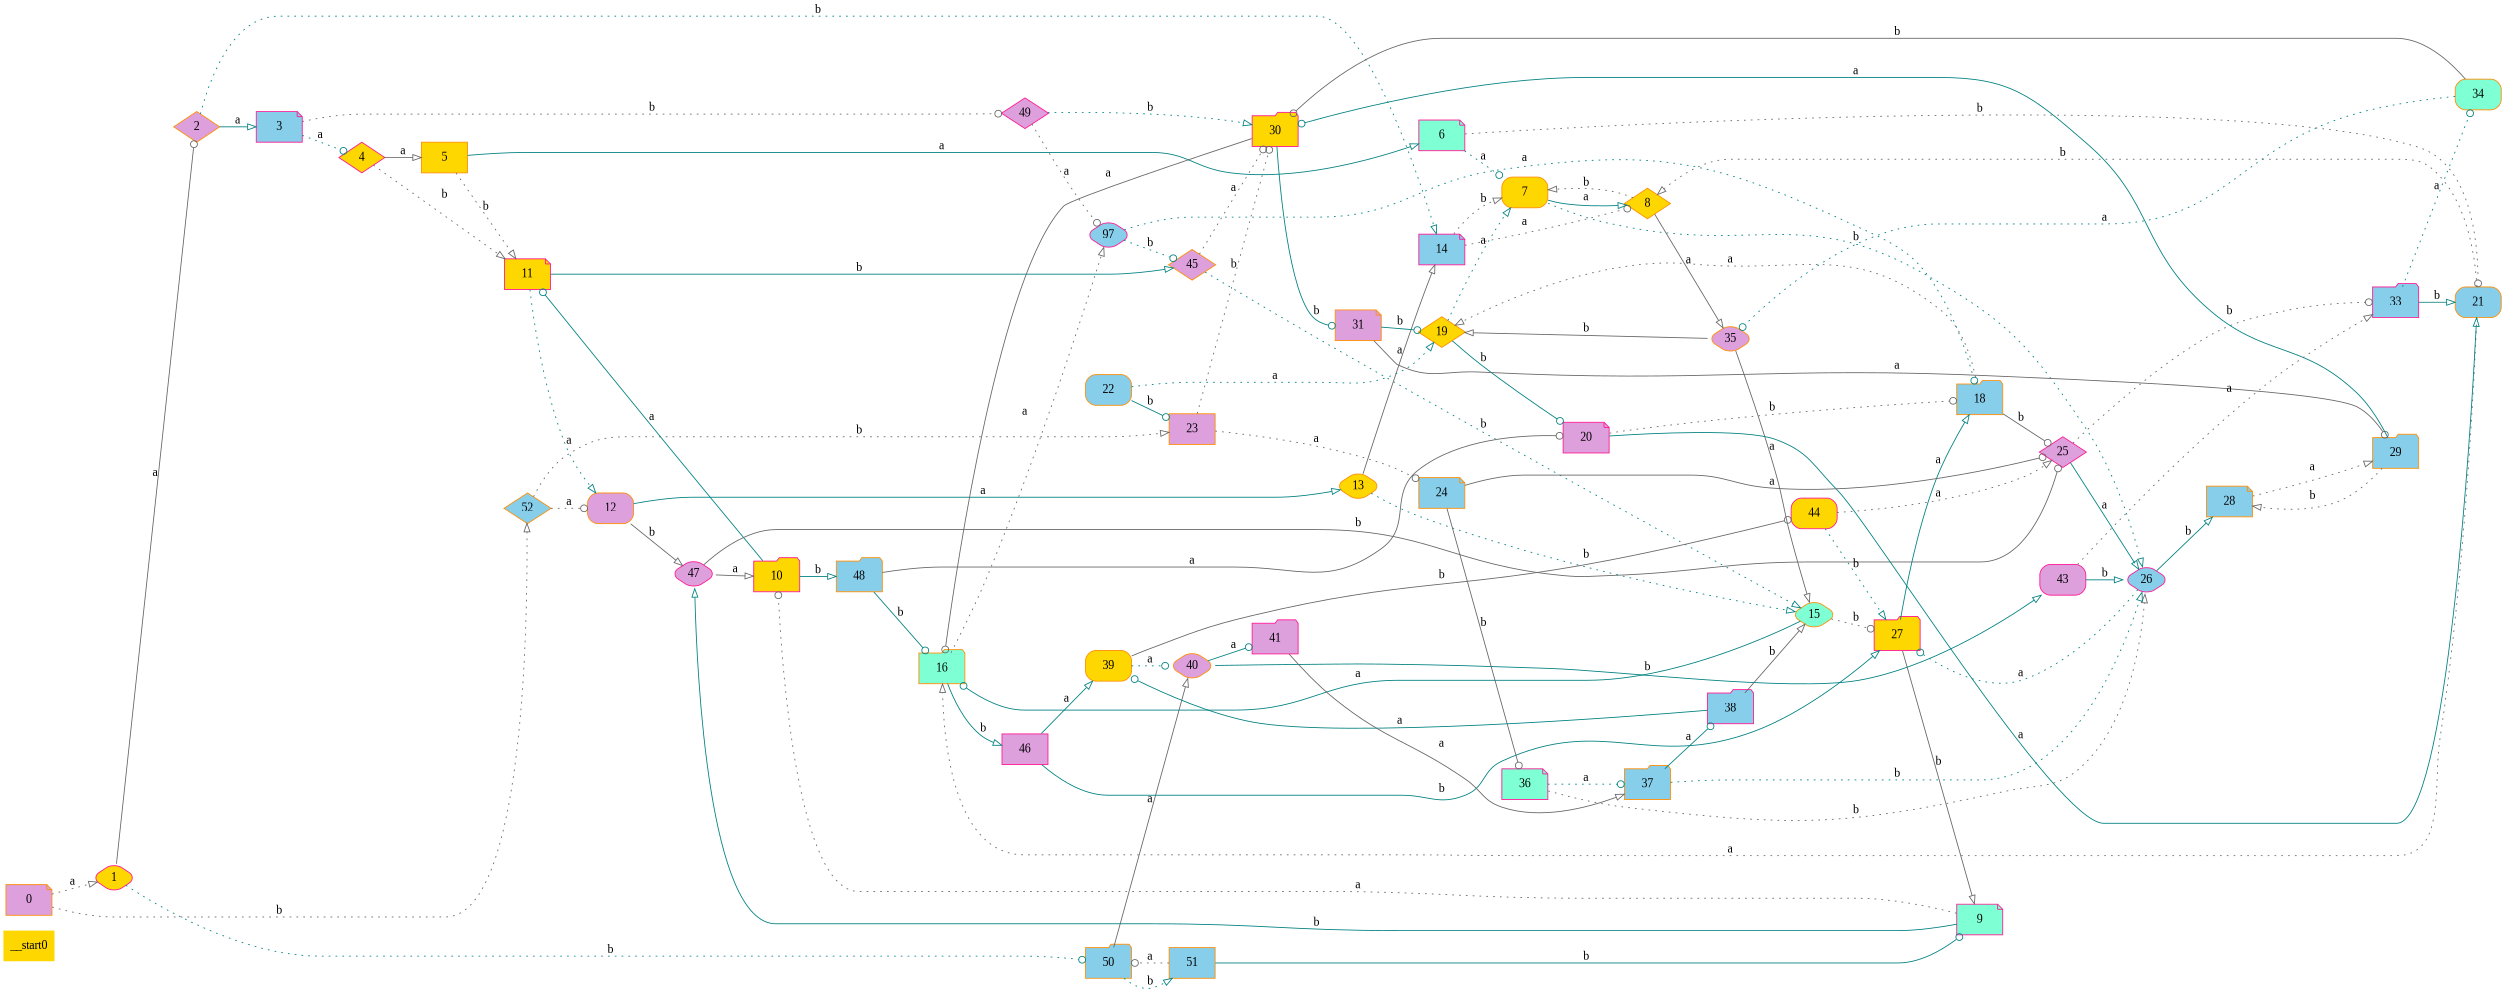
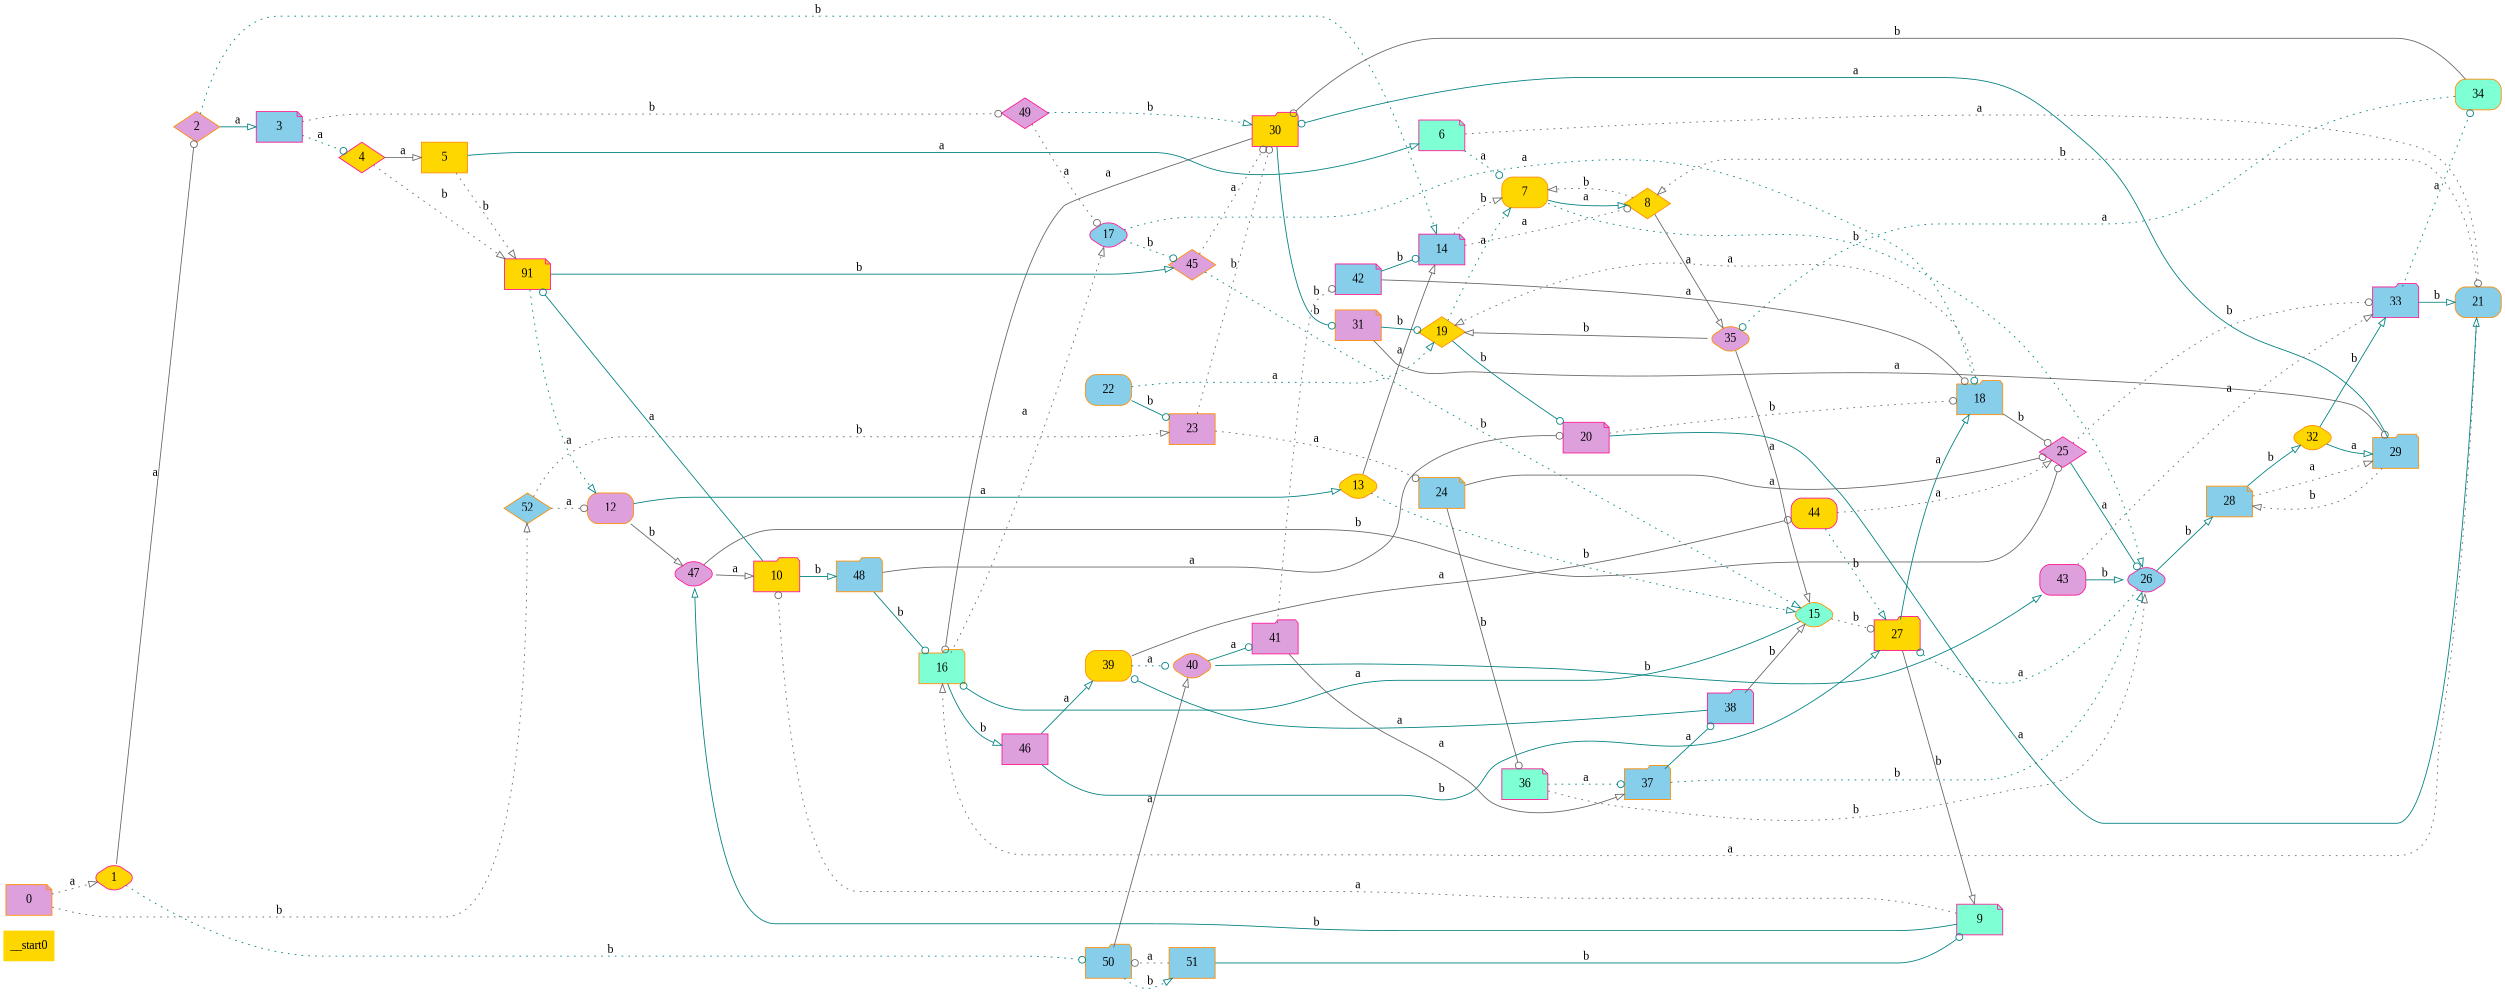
edge "6" -> "21": label "b" -> "a"
node "97": label "97" -> "17"
node "11": label "11" -> "91"
node "42": added
node "32": added
edge "25" -> "26": arrowhead onormal -> odot
edge "39" -> "44": label "b" -> "a"
